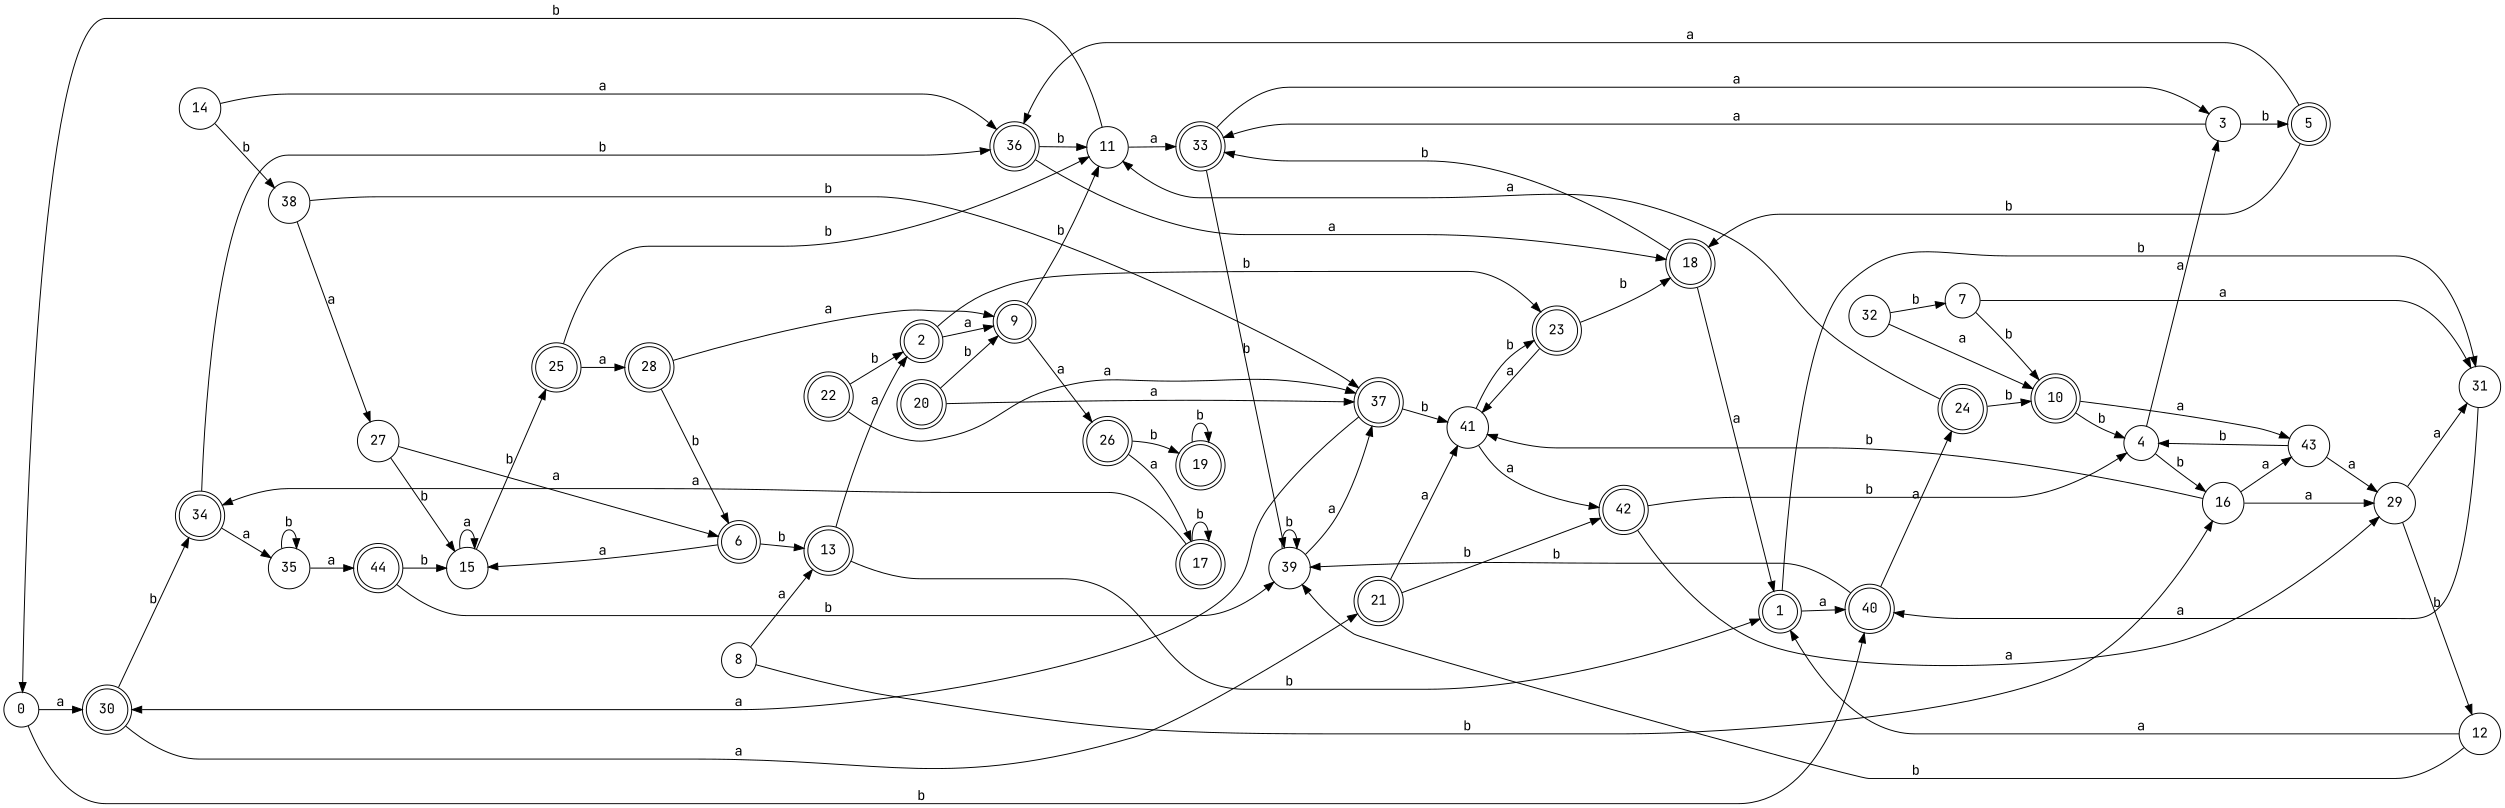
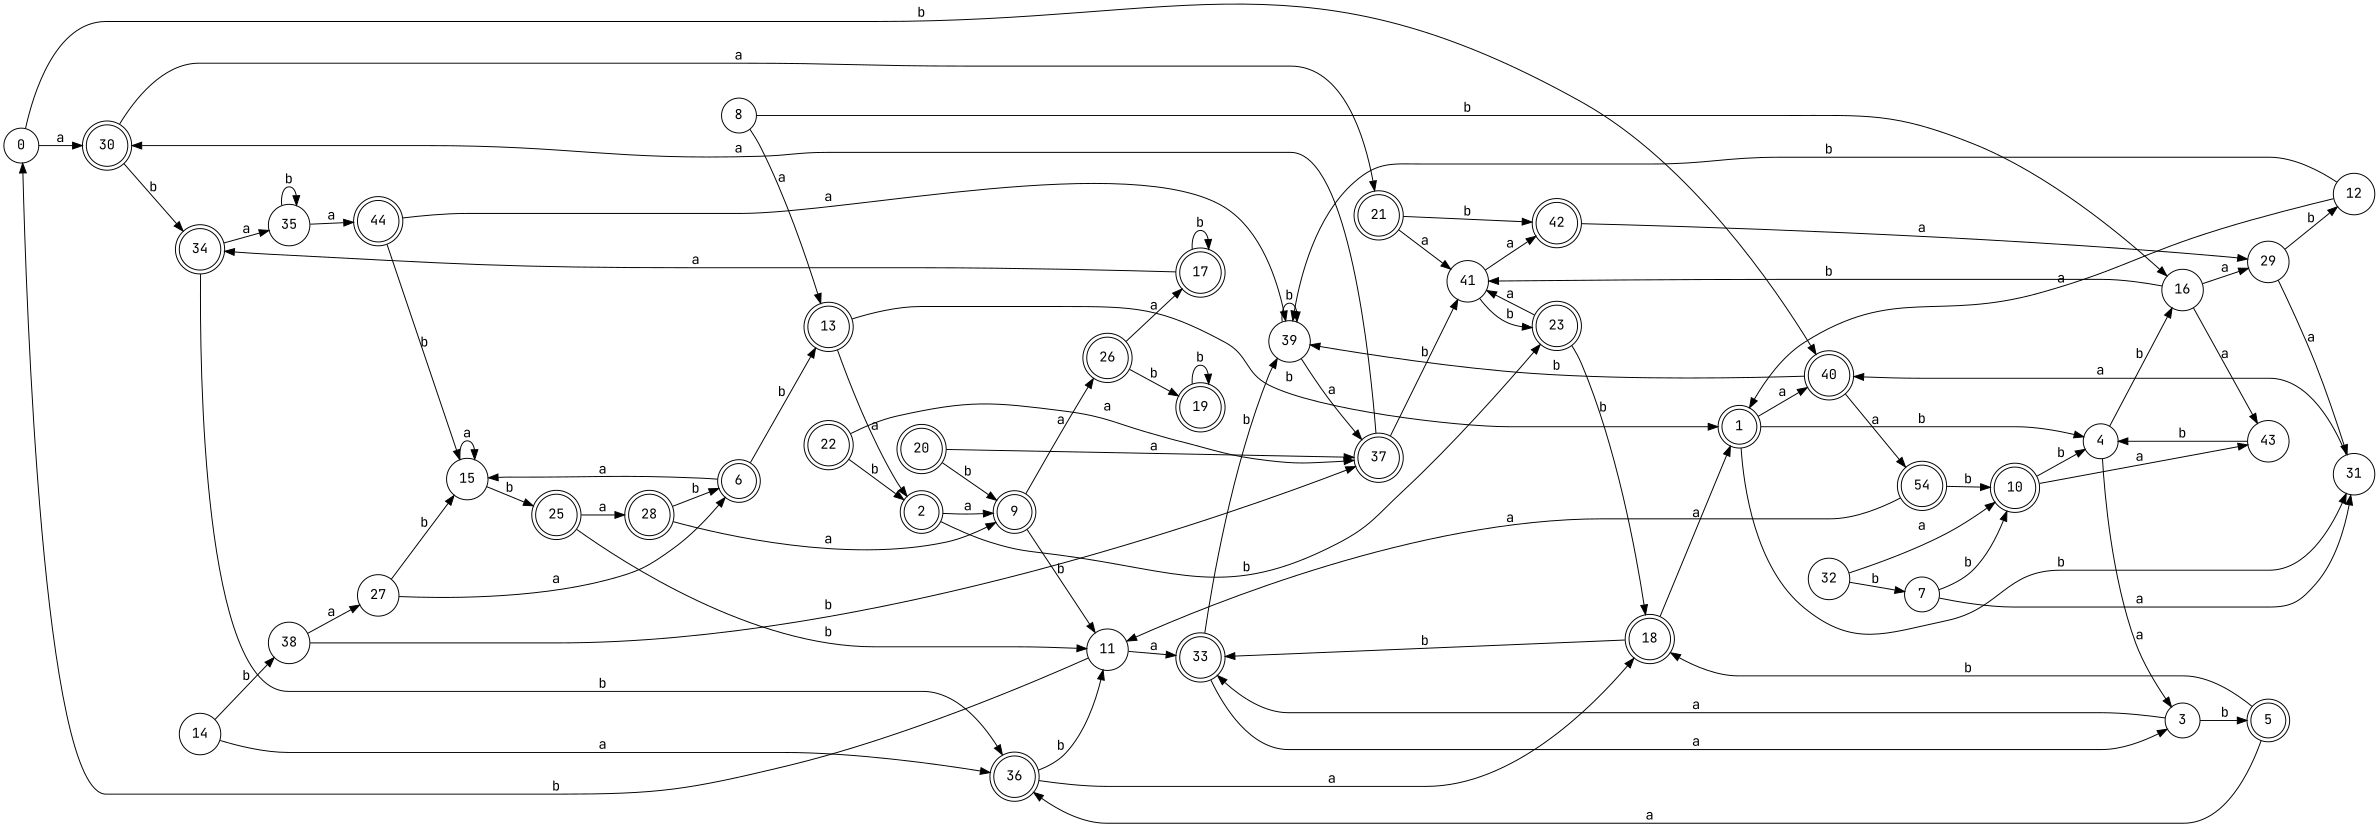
node "24": label "24" -> "54"
edge "43" -> "29": removed, label "a"
edge "42" -> "4": now "1" -> "4"
edge "44" -> "39": label "b" -> "a"
